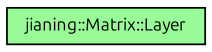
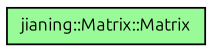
node "jianing::Matrix::Layer": label "jianing::Matrix::Layer" -> "jianing::Matrix::Matrix"
